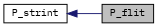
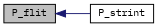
edge "P_flit" -> "P_strint": reversed
